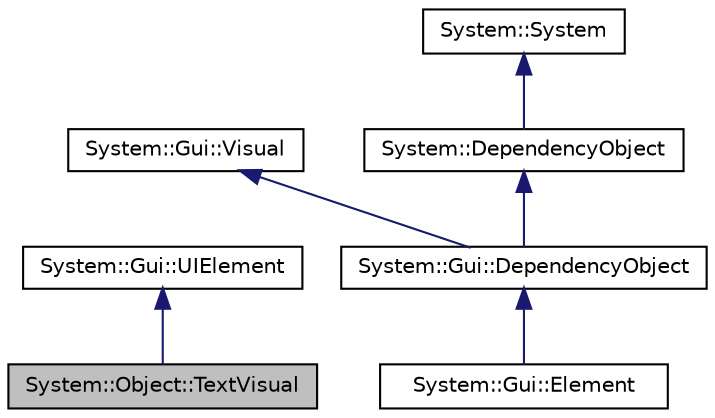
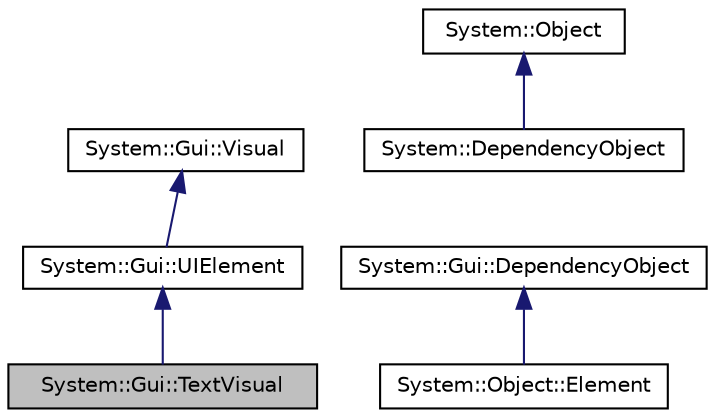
node "System::System": label "System::System" -> "System::Object"
edge "System::Gui::DependencyObject" -> "System::Gui::Visual": now "System::Gui::UIElement" -> "System::Gui::Visual"
edge "System::Gui::DependencyObject" -> "System::DependencyObject": removed
node "System::Object::TextVisual": label "System::Object::TextVisual" -> "System::Gui::TextVisual"
node "System::Gui::Element": label "System::Gui::Element" -> "System::Object::Element"
